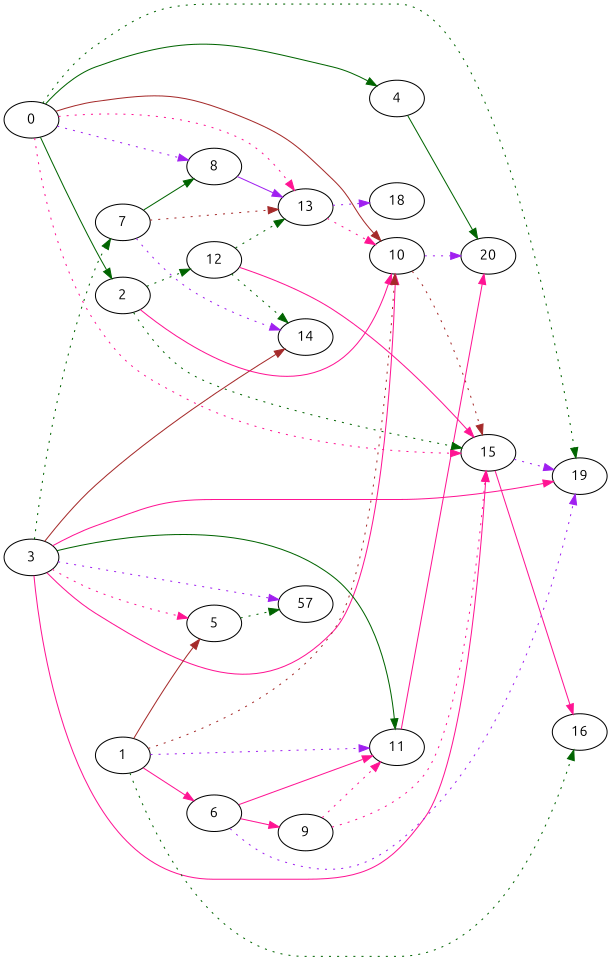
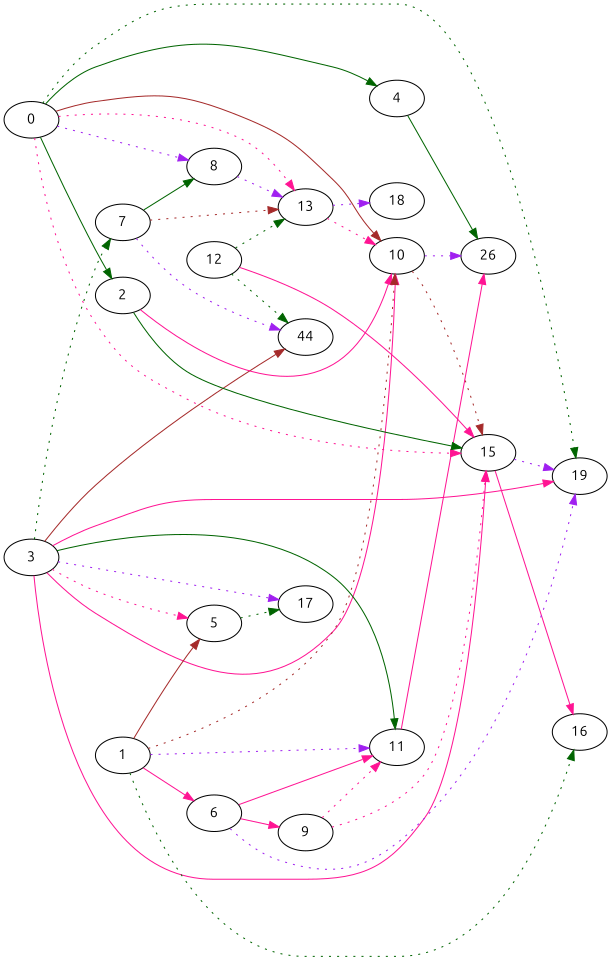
edge "8" -> "13": style solid -> dotted
node "20": label "20" -> "26"
edge "2" -> "12": removed
node "14": label "14" -> "44"
edge "2" -> "15": style dotted -> solid
node "57": label "57" -> "17"
